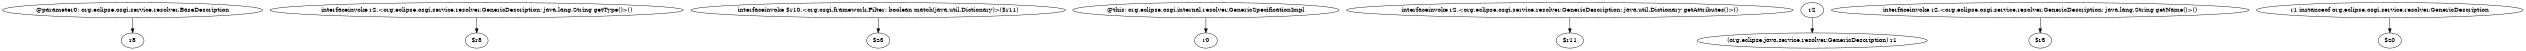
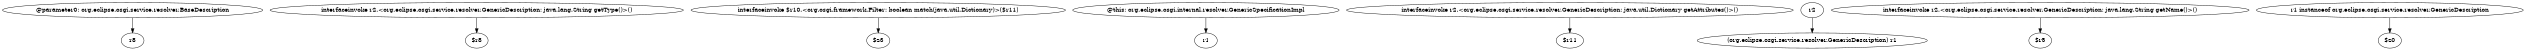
node "r0": label "r0" -> "r1"
node "(org.eclipse.java.service.resolver.GenericDescription) r1": label "(org.eclipse.java.service.resolver.GenericDescription) r1" -> "(org.eclipse.osgi.service.resolver.GenericDescription) r1"
